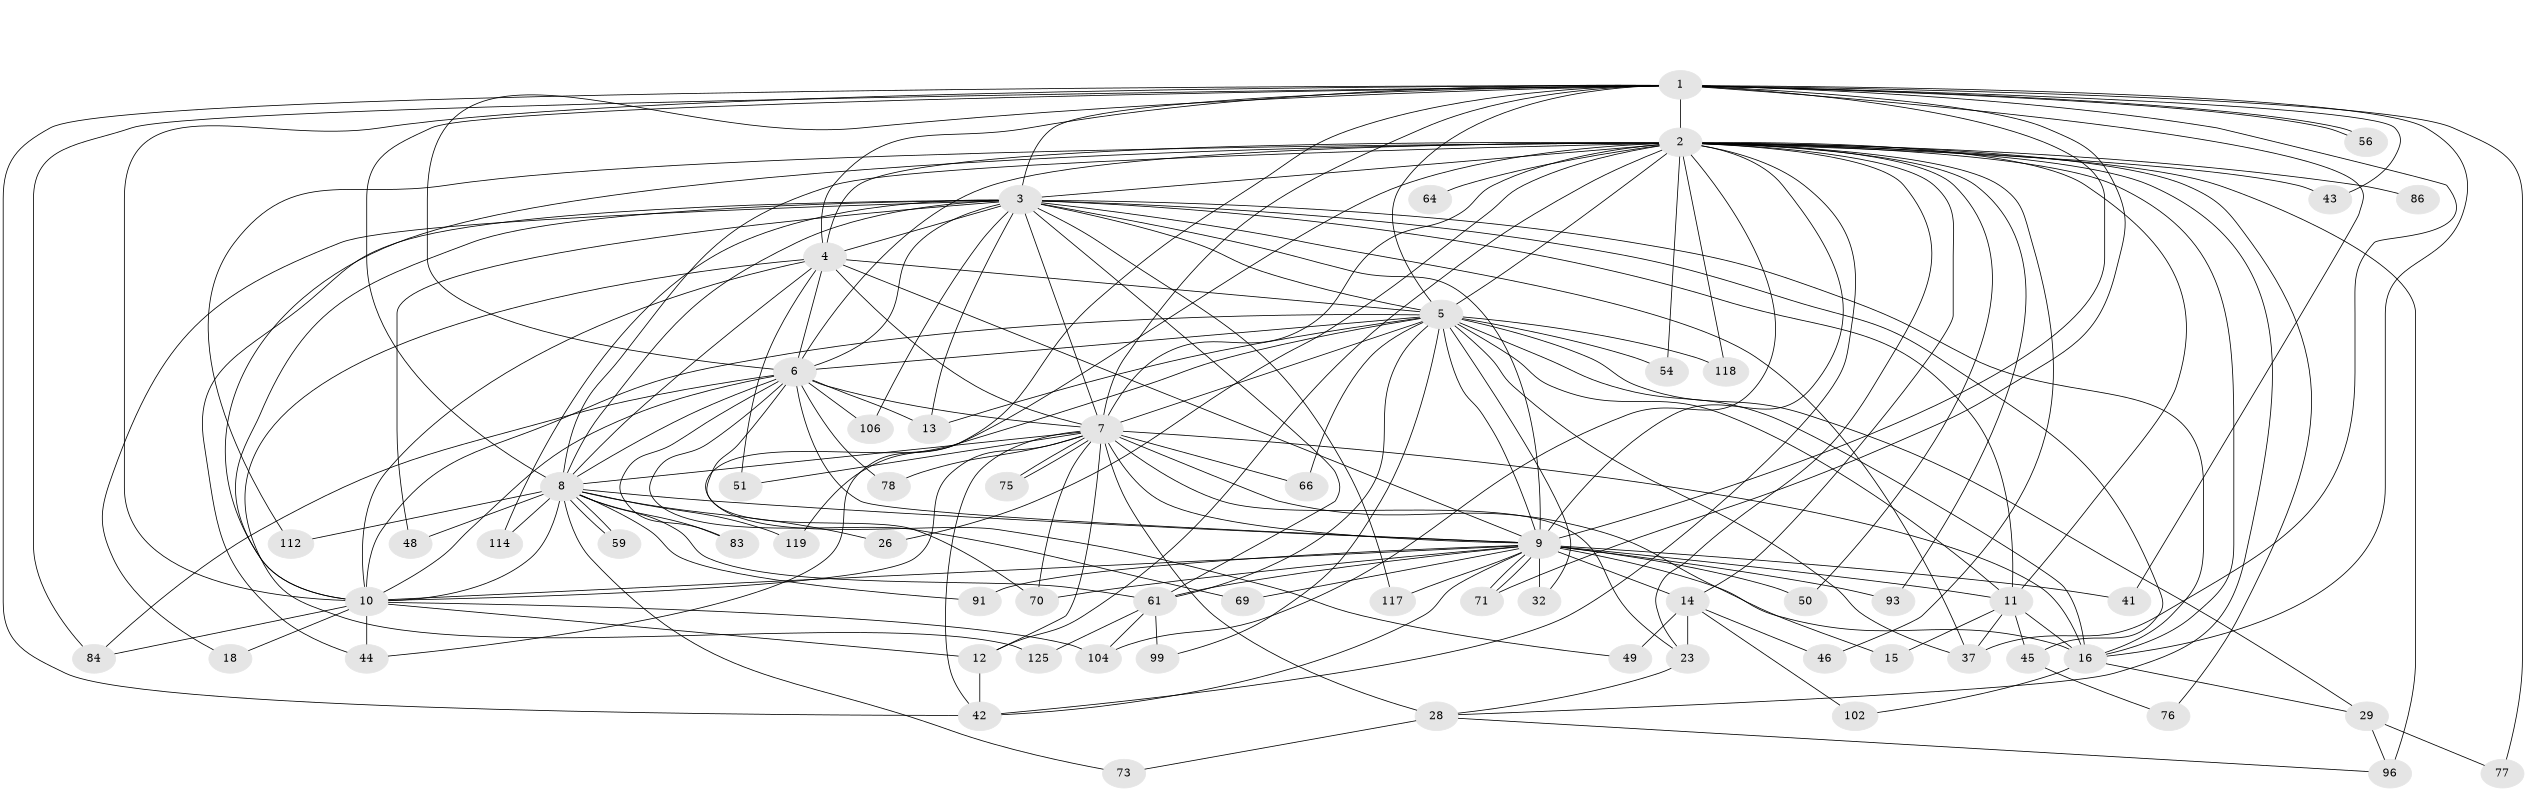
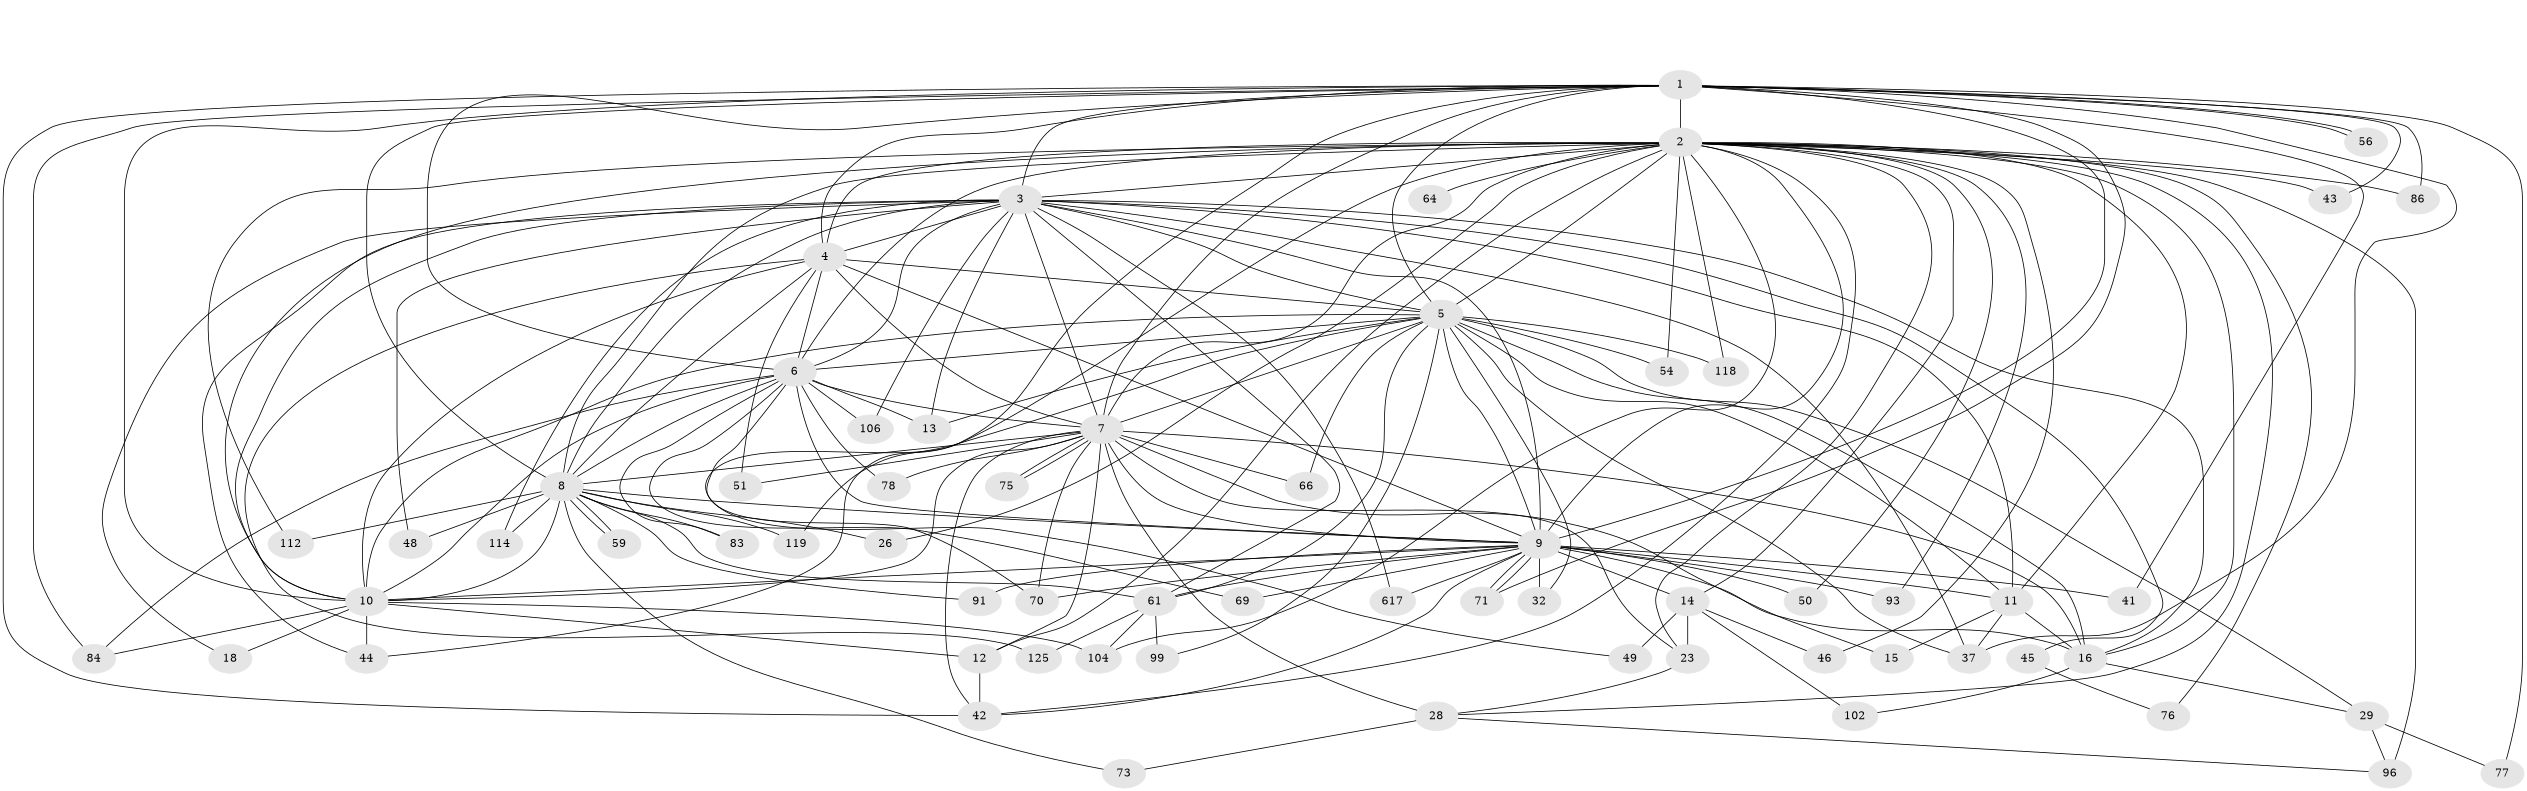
edge "1" -- "16": now "1" -- "86"
node "117": label "117" -> "617"
edge "11" -- "45": removed
